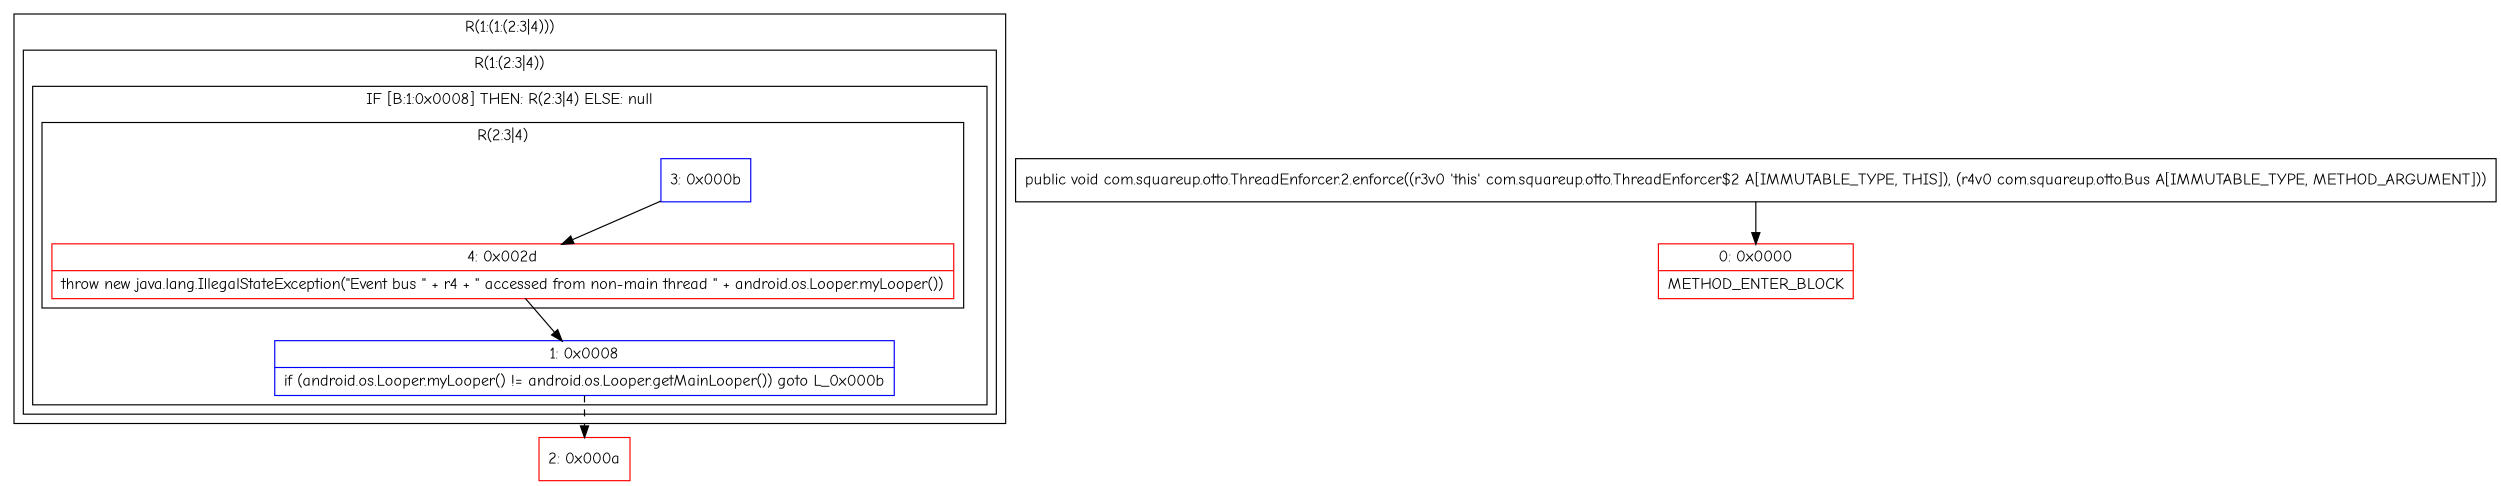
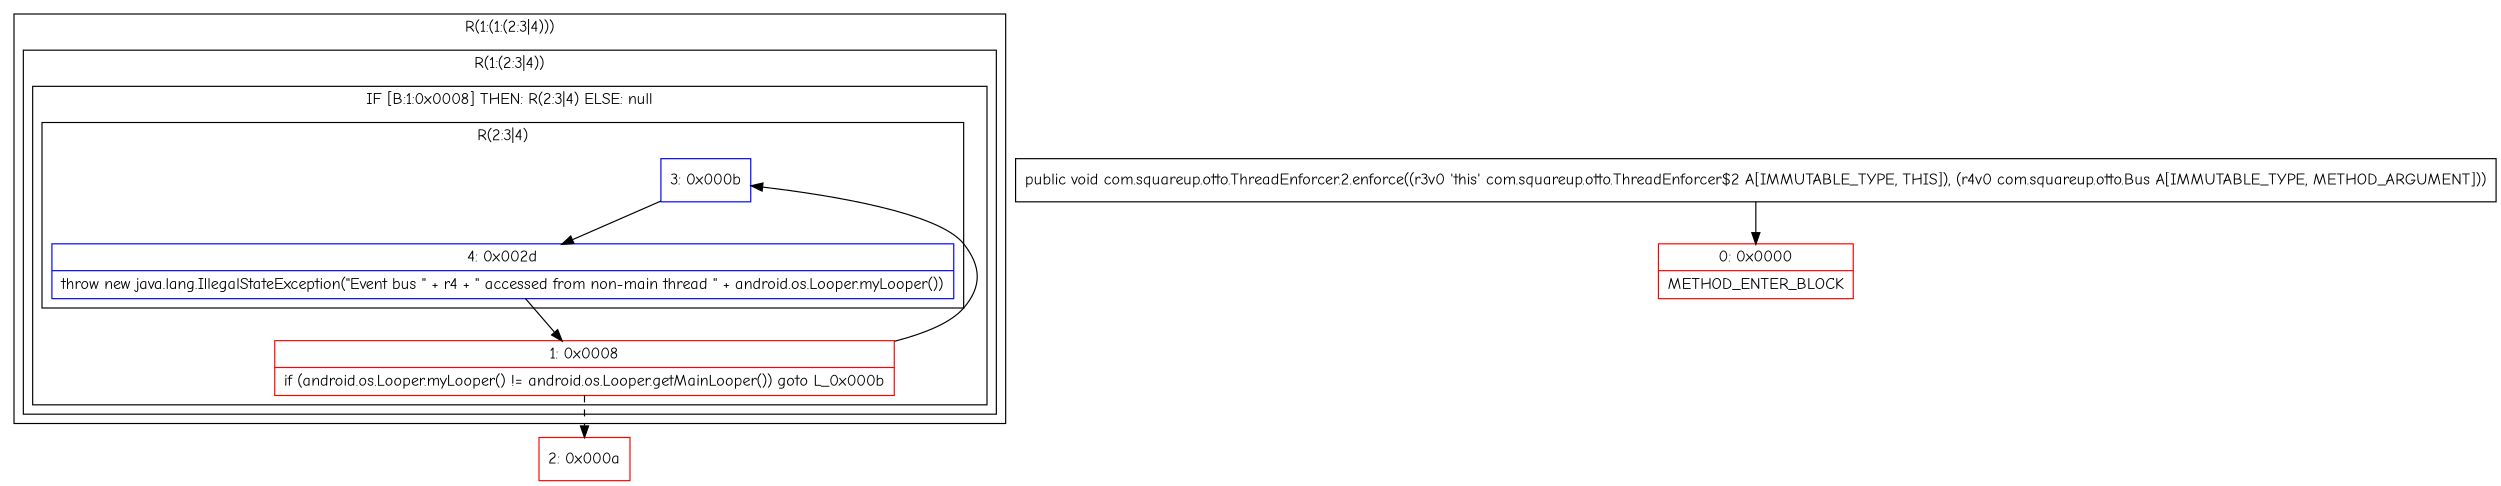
edge "1: 0x0008" -> "3: 0x000b": added
node "4: 0x002d": color red -> blue
node "1: 0x0008": color blue -> red
